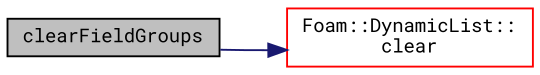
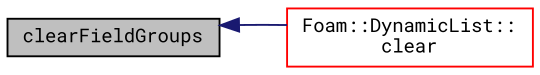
edge "clearFieldGroups" -> "Foam::DynamicList:: clear": reversed
